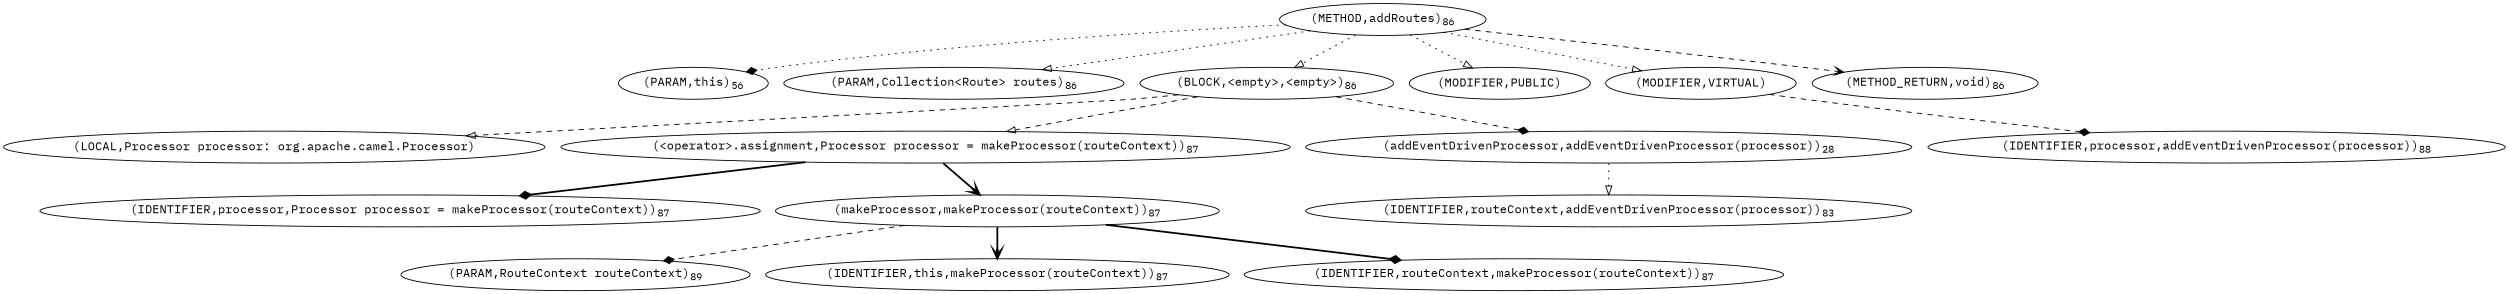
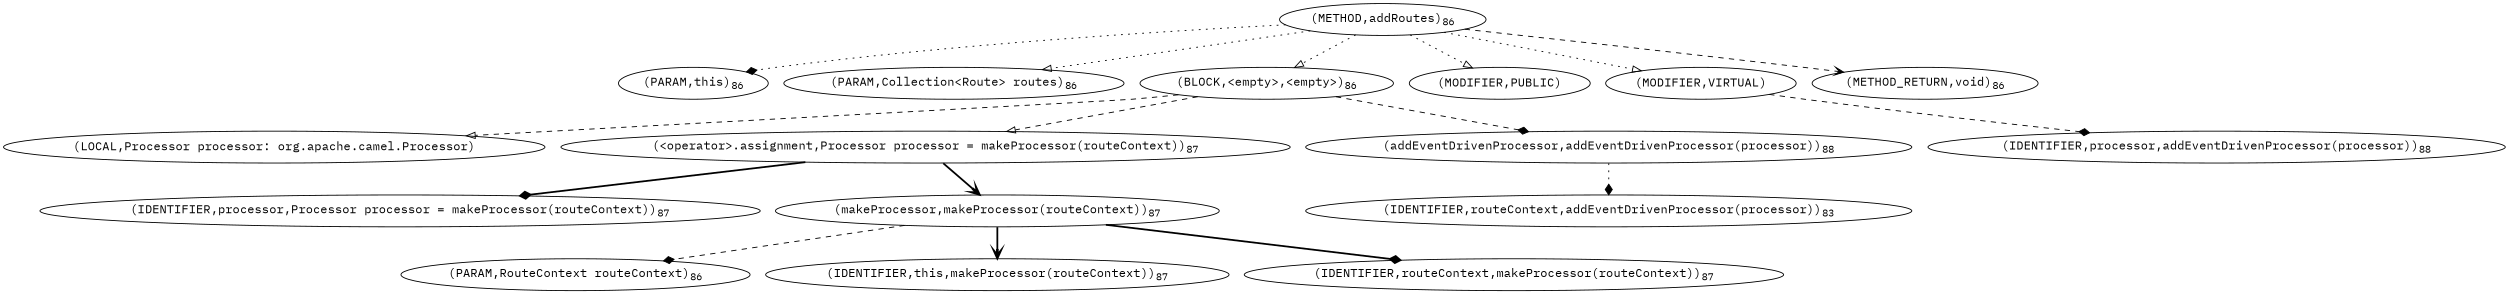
node "(PARAM,this)": text "56" -> "86"
node "(addEventDrivenProcessor,addEventDrivenProcessor(processor))": text "28" -> "88"
edge "(addEventDrivenProcessor,addEventDrivenProcessor(processor))" -> "(IDENTIFIER,routeContext,addEventDrivenProcessor(processor))": arrowhead onormal -> diamond
node "(PARAM,RouteContext routeContext)": text "89" -> "86"
